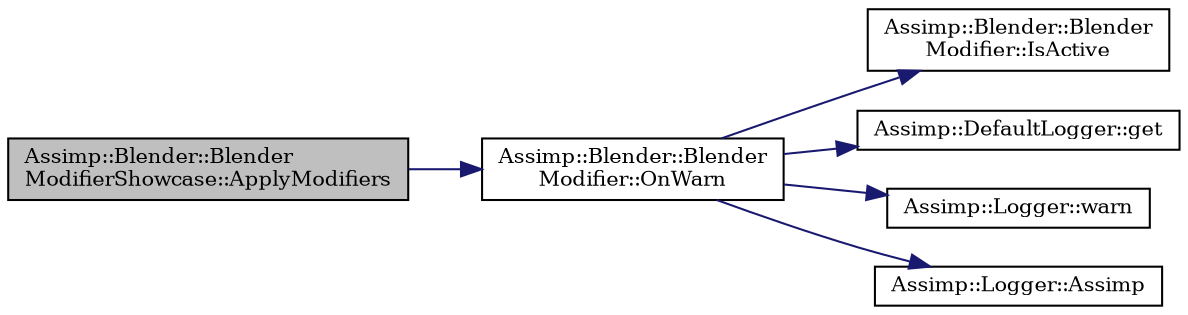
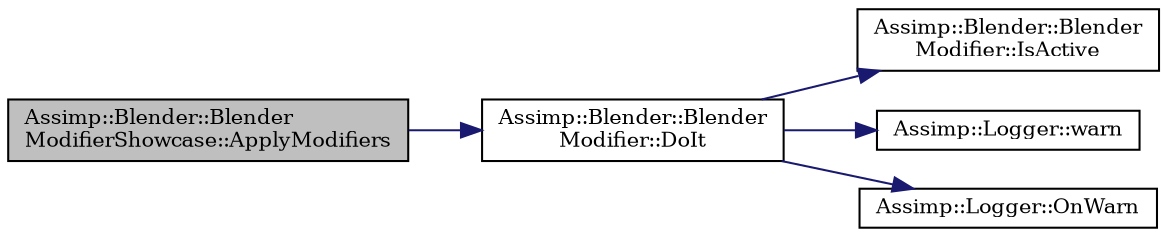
node "Assimp::DefaultLogger::get": removed
node "Assimp::Blender::Blender Modifier::OnWarn": label "Assimp::Blender::Blender Modifier::OnWarn" -> "Assimp::Blender::Blender Modifier::DoIt"
node "Assimp::Logger::Assimp": label "Assimp::Logger::Assimp" -> "Assimp::Logger::OnWarn"
